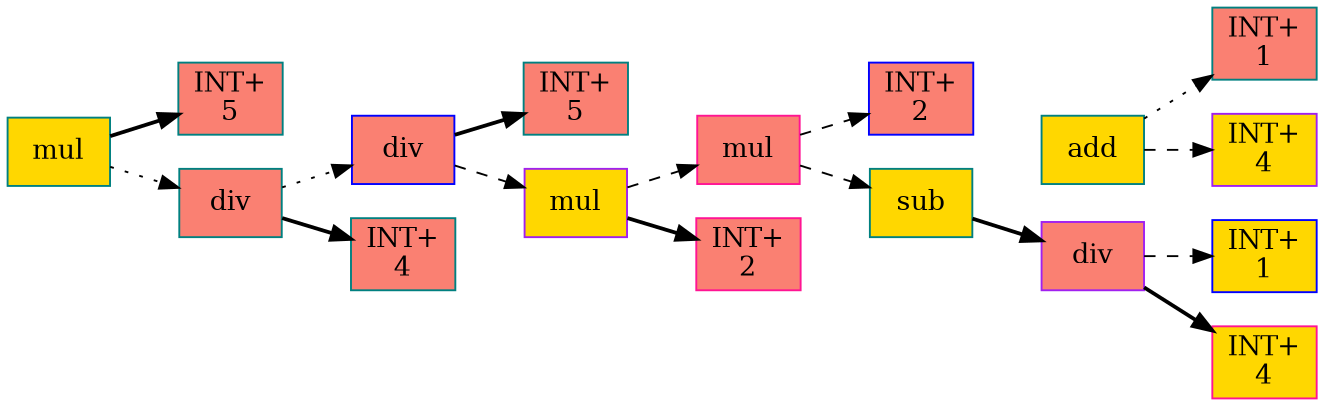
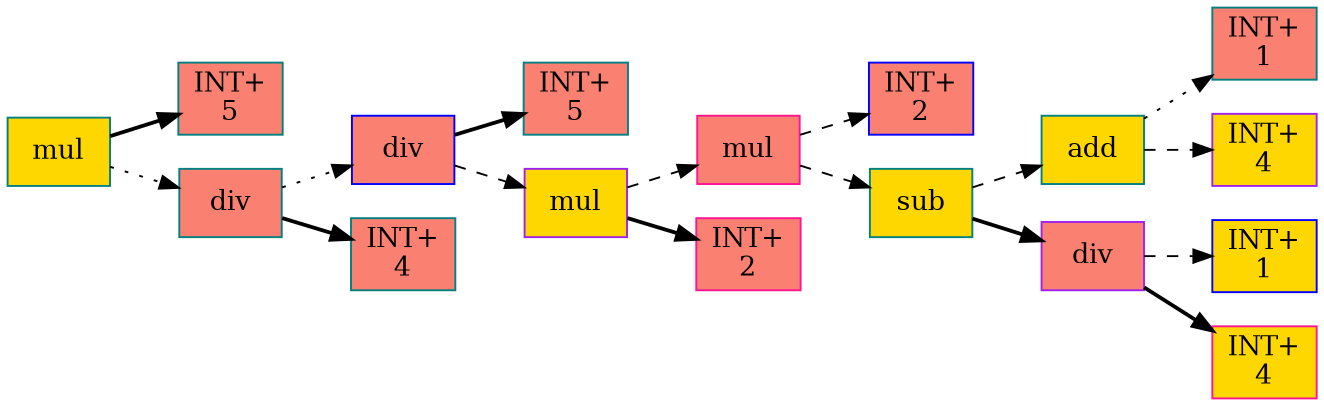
edge "sub" -> "add": added
